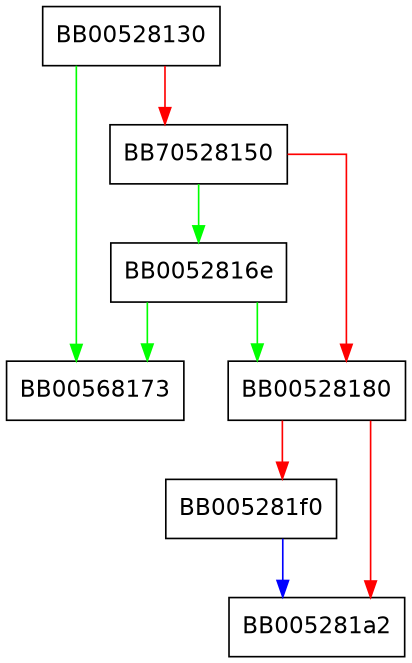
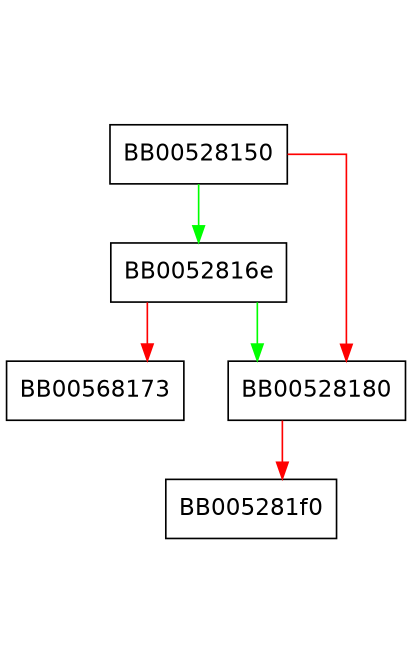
node "BB00528130": removed
node "BB70528150": label "BB70528150" -> "BB00528150"
edge "BB0052816e" -> "BB00568173": color green -> red
node "BB005281a2": removed
